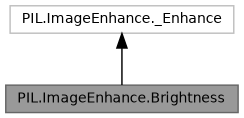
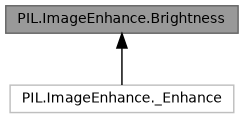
edge "PIL.ImageEnhance.Brightness" -> "PIL.ImageEnhance._Enhance": reversed
